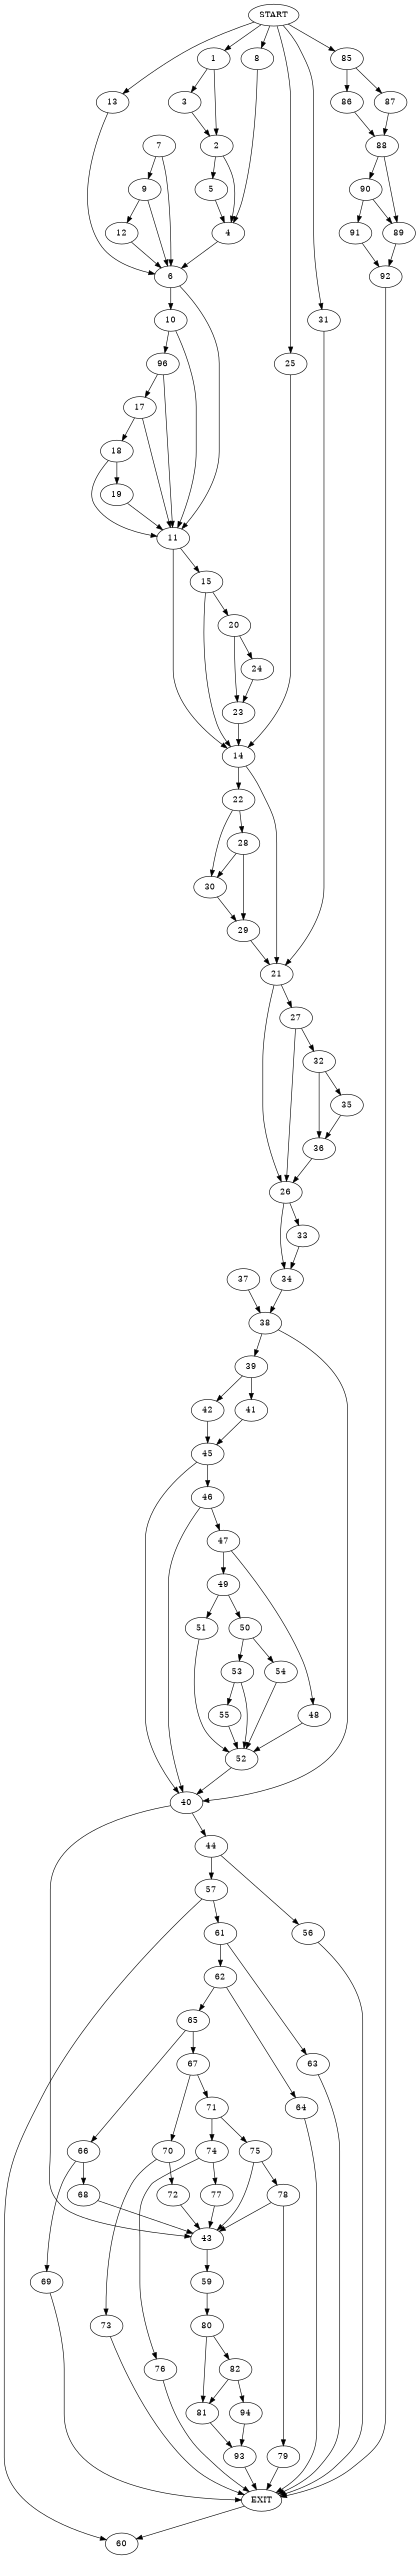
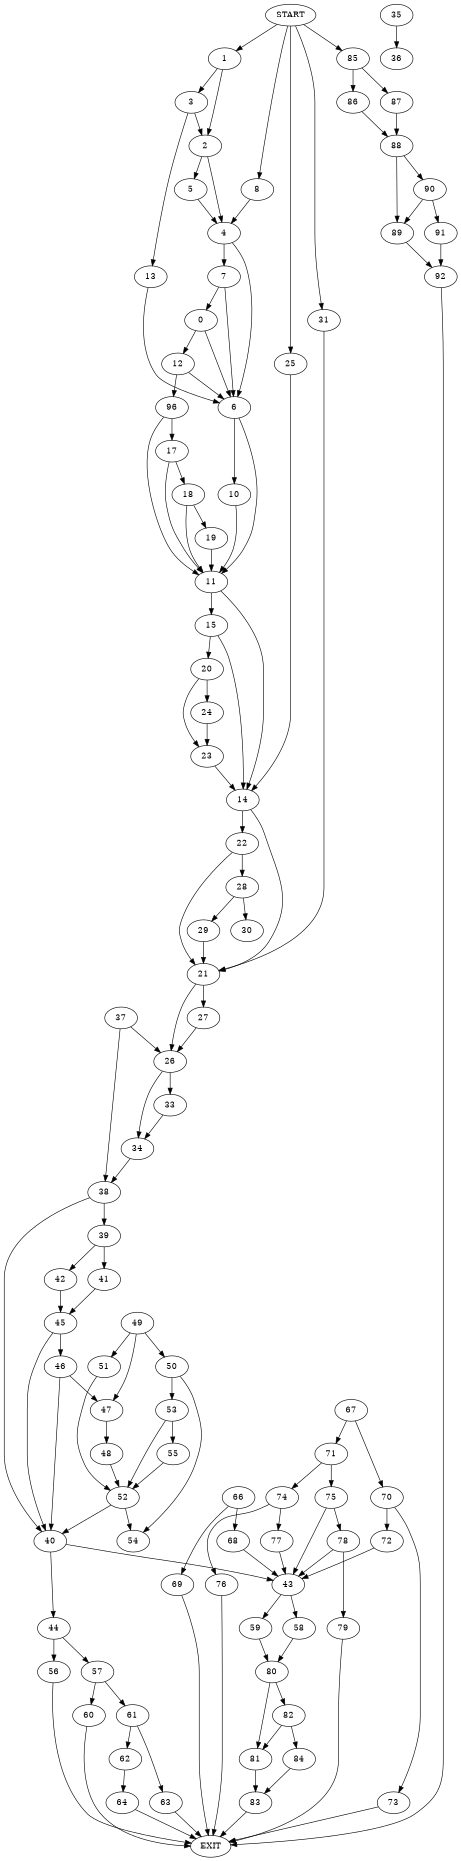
edge "START" -> "13": now "3" -> "13"
node "9": label "9" -> "0"
edge "4" -> "7": added
edge "10" -> "96": now "12" -> "96"
edge "22" -> "30": now "22" -> "21"
edge "30" -> "29": removed
node "32": removed
edge "36" -> "26": now "37" -> "26"
edge "47" -> "49": reversed
node "58": added
edge "54" -> "52": reversed
node "65": removed
node "94": label "94" -> "84"
node "93": label "93" -> "83"
edge "EXIT" -> "60": reversed
